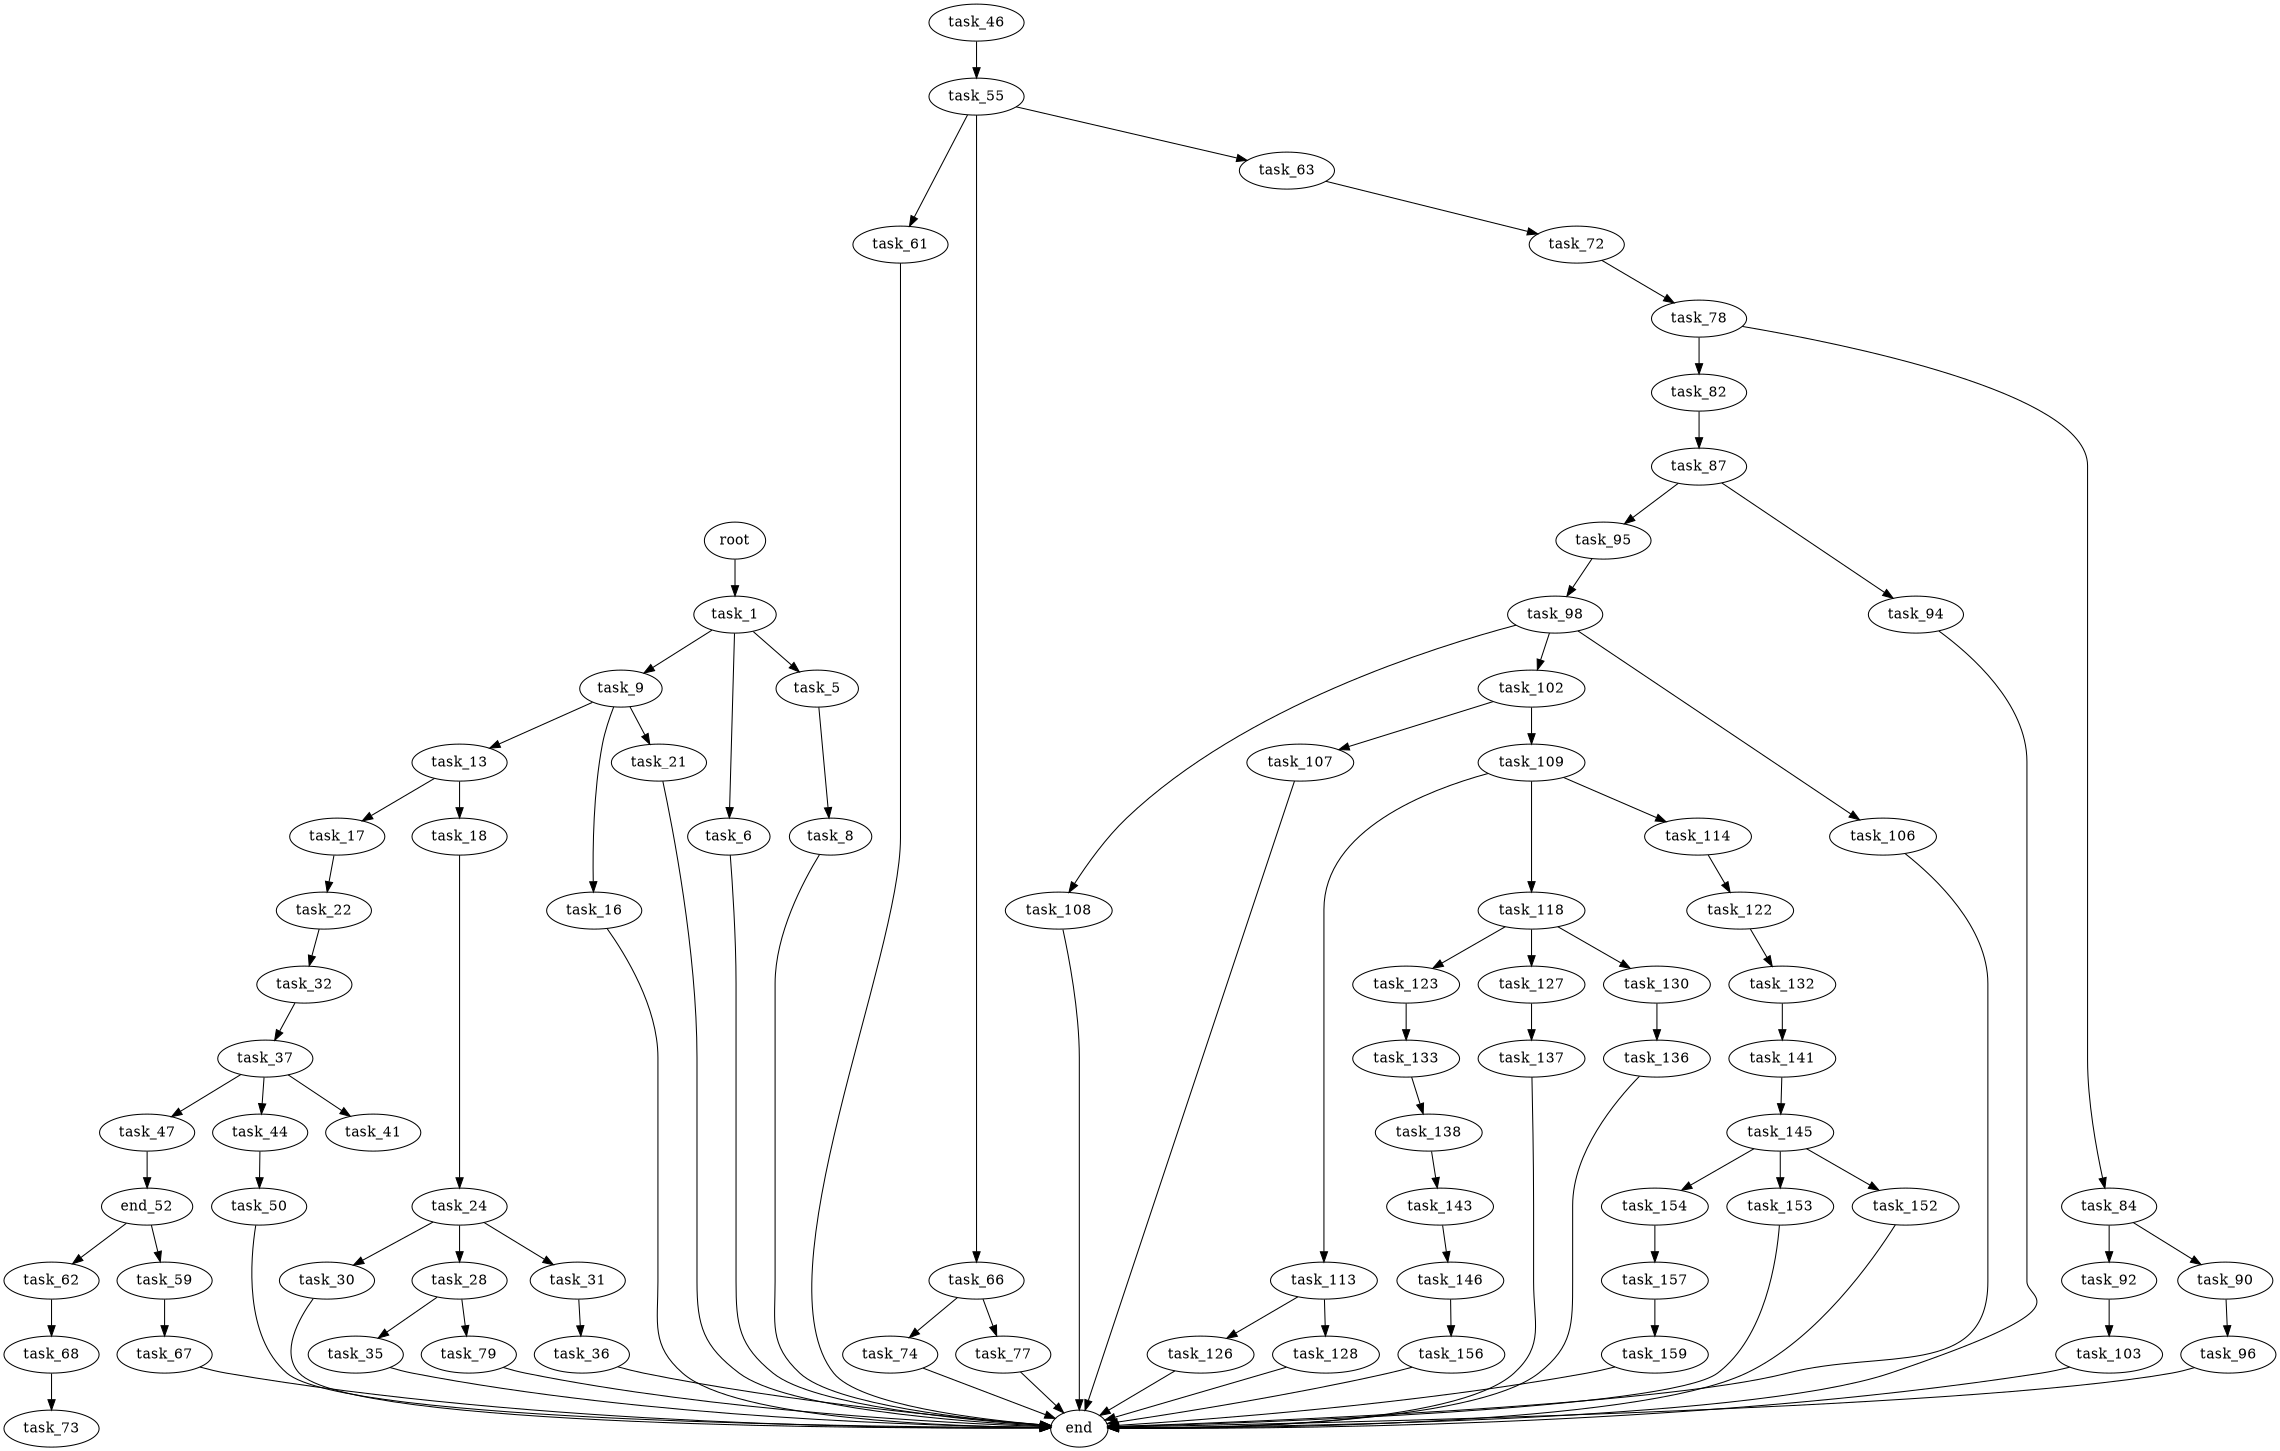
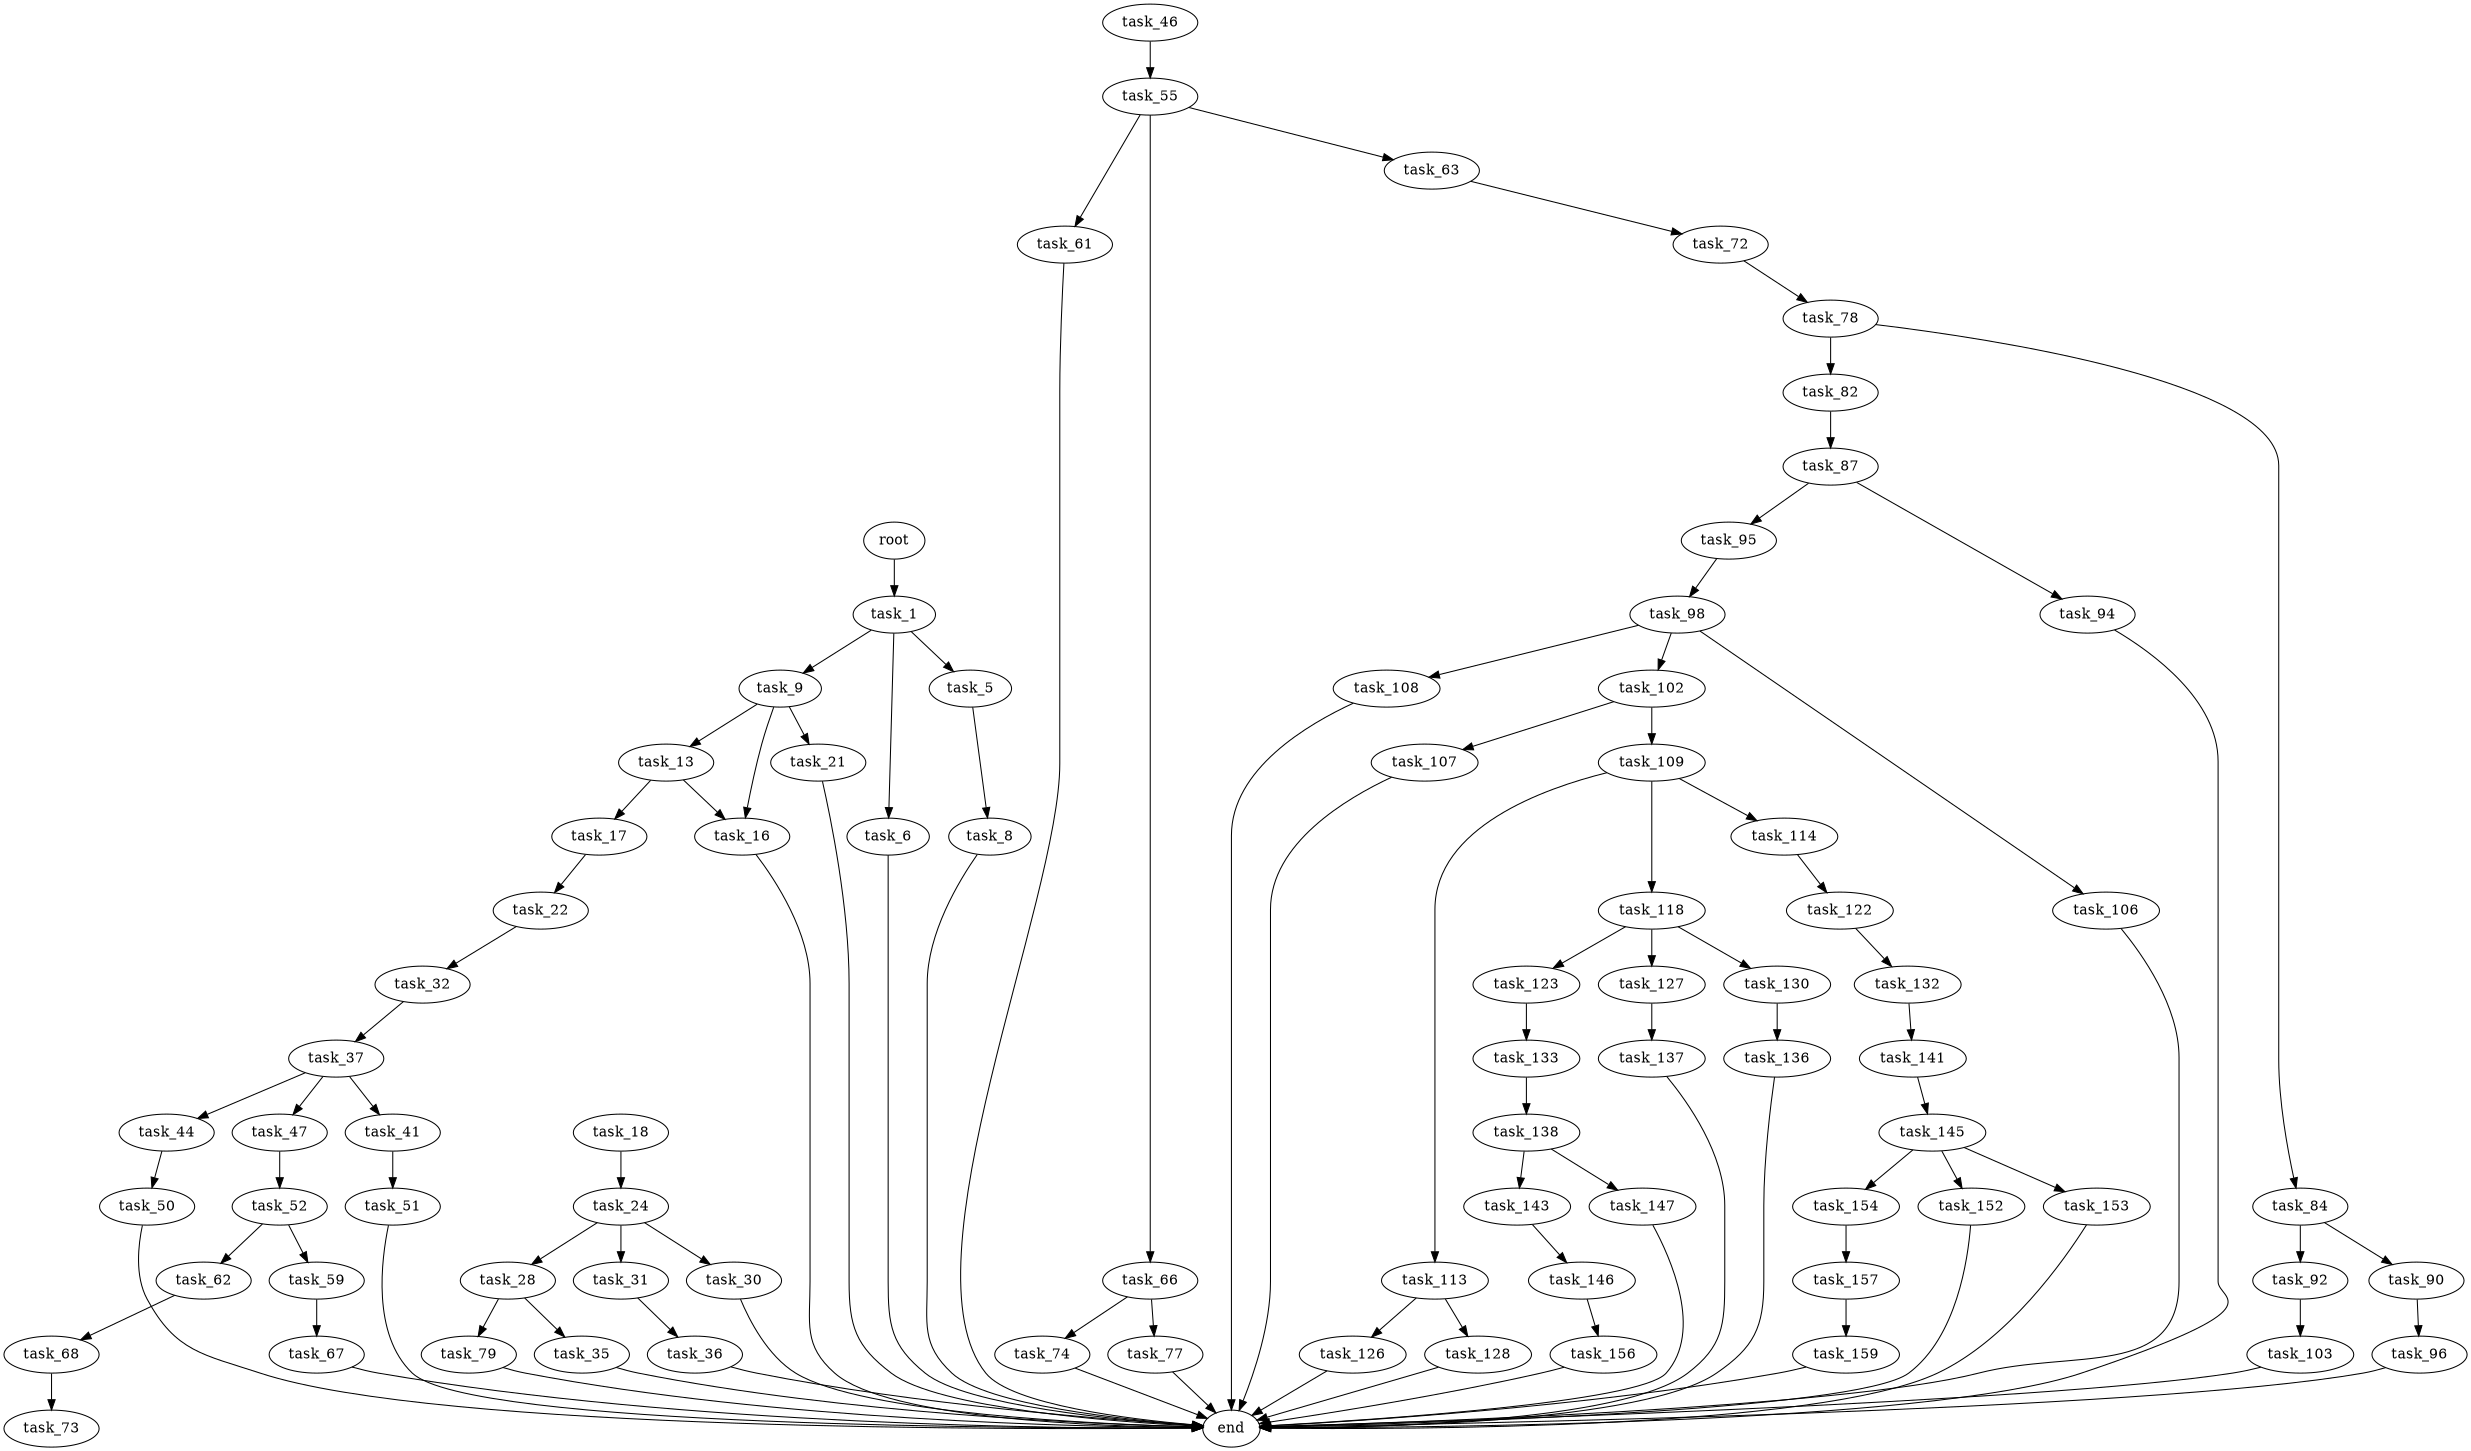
edge "task_13" -> "task_18": now "task_13" -> "task_16"
node "end_52": label "end_52" -> "task_52"
node "task_51": added
node "task_147": added
